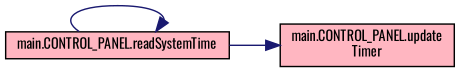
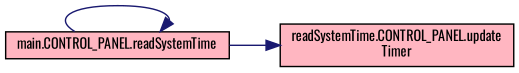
node "main.CONTROL_PANEL.update Timer": label "main.CONTROL_PANEL.update Timer" -> "readSystemTime.CONTROL_PANEL.update Timer"
